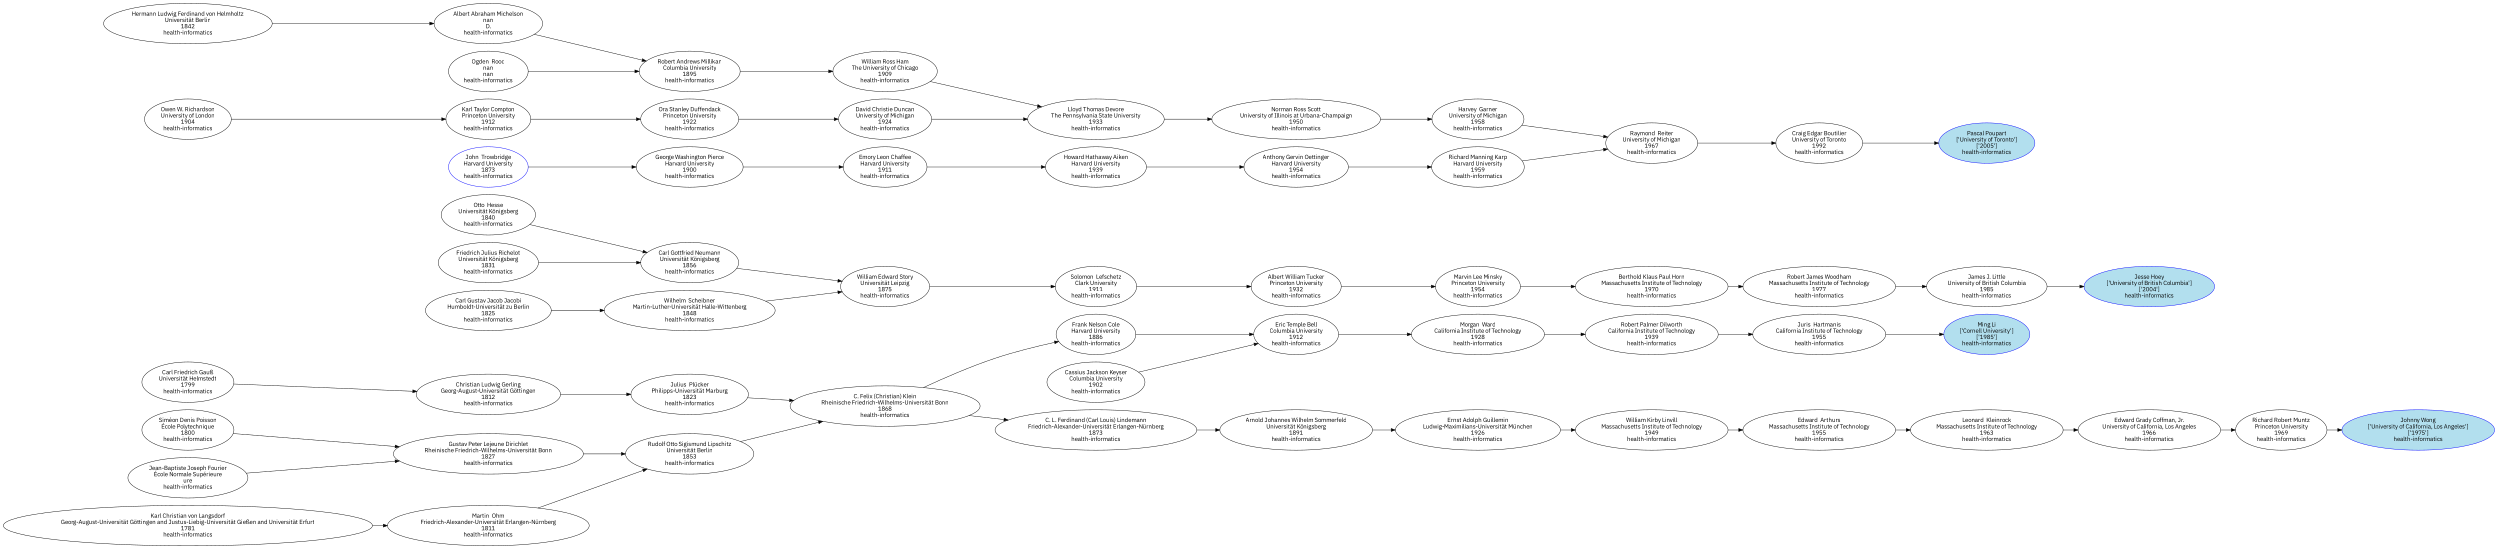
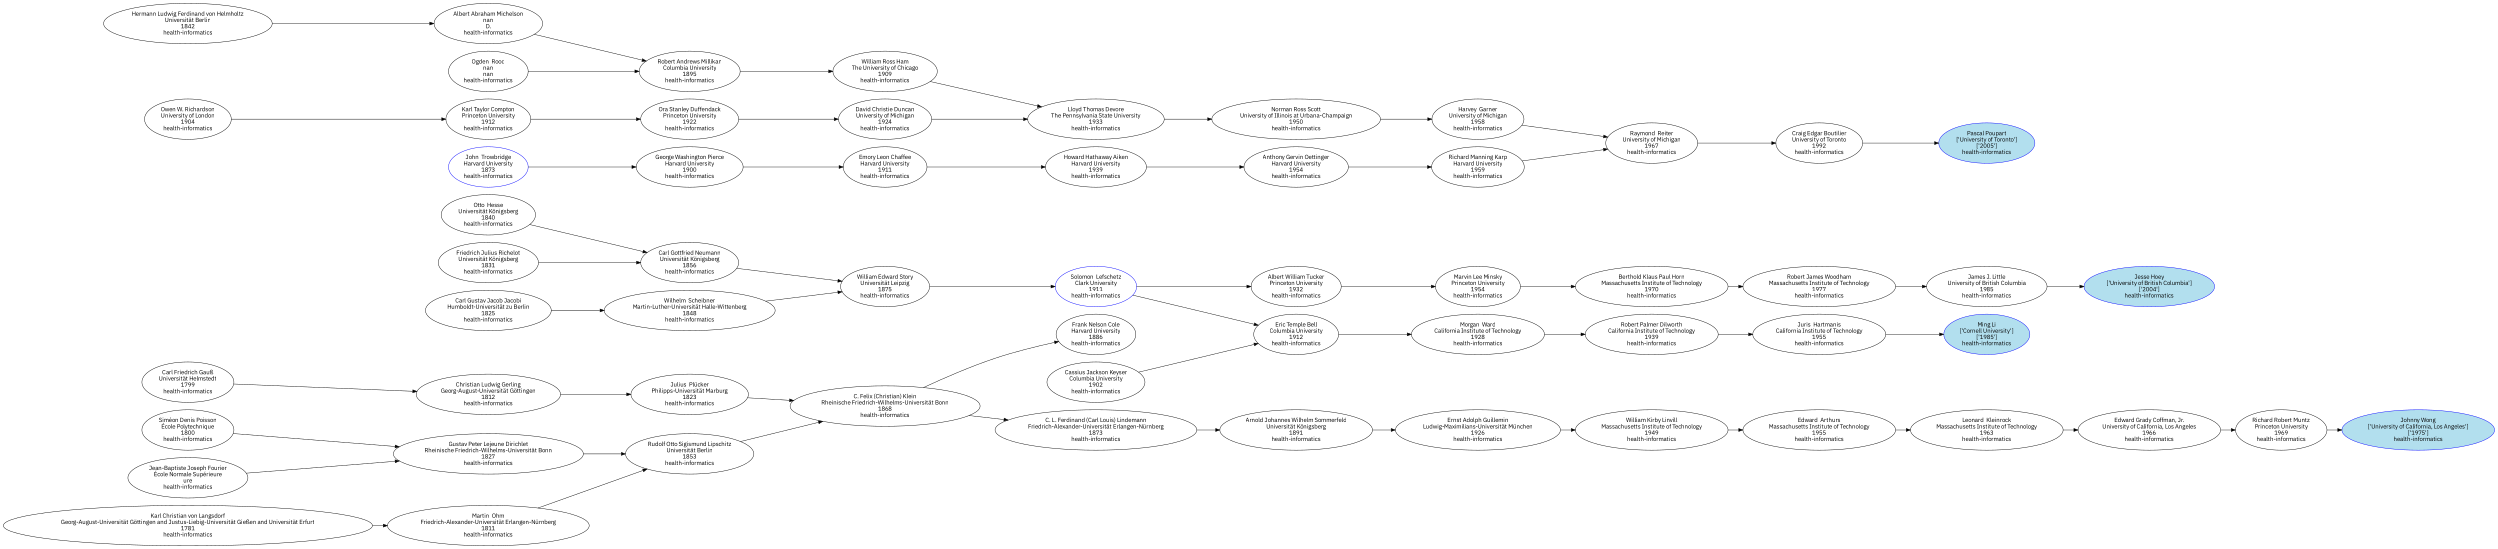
node "Solomon  Lefschetz Clark University 1911 health-informatics": color black -> blue
edge "Frank Nelson Cole Harvard University 1886 health-informatics" -> "Eric Temple Bell Columbia University 1912 health-informatics": now "Solomon  Lefschetz Clark University 1911 health-informatics" -> "Eric Temple Bell Columbia University 1912 health-informatics"
